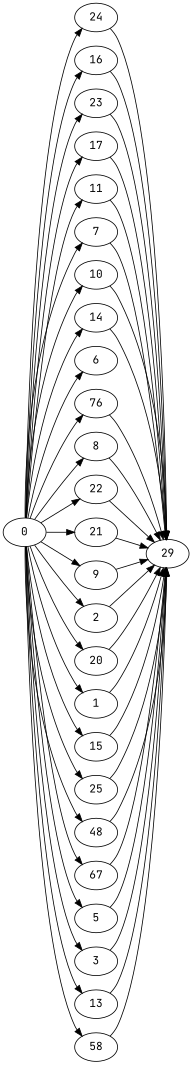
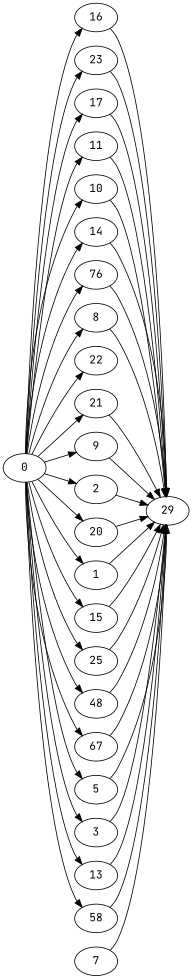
node "24": removed
node "6": removed
edge "0" -> "7": removed
edge "22" -> "29": removed
